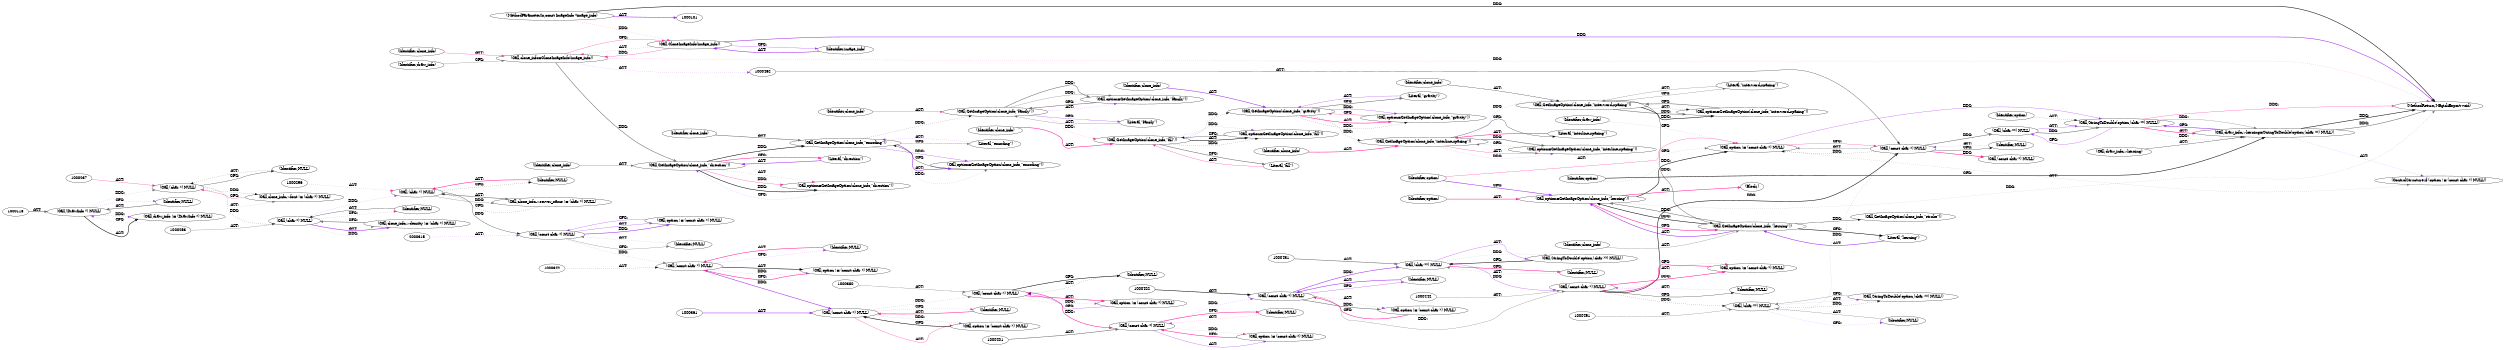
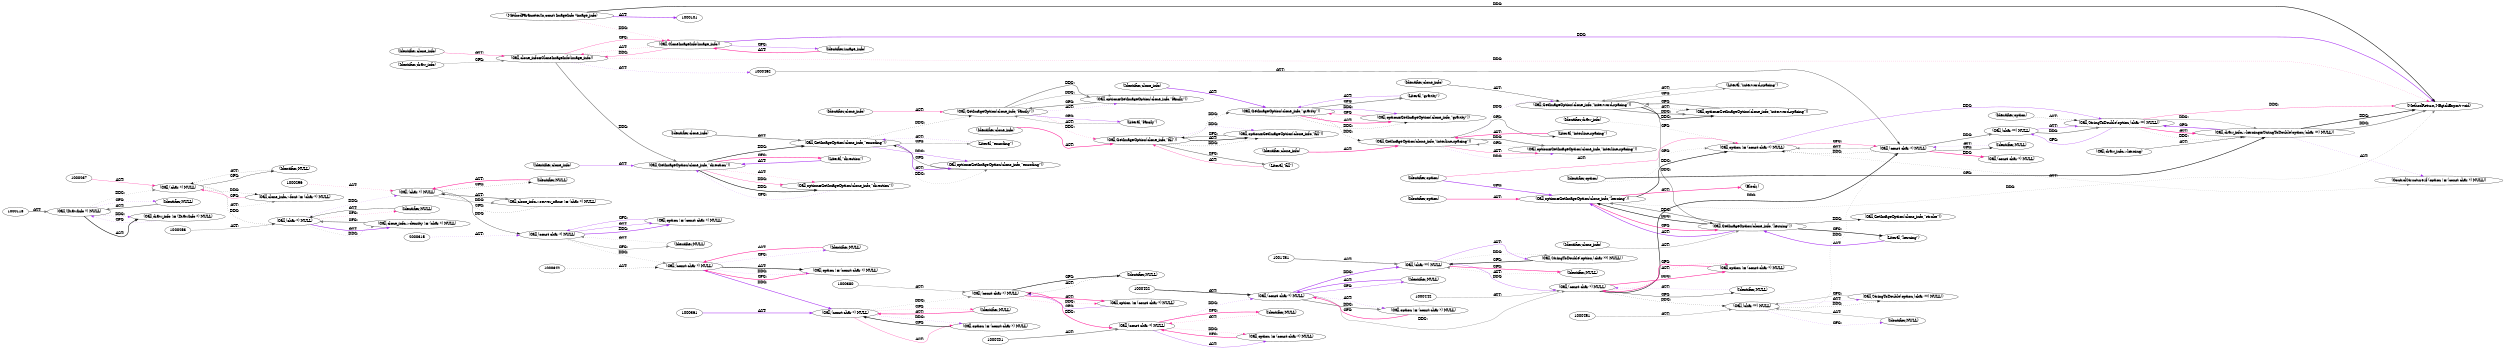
edge "(Identifier,image_info)" -> "(Call,CloneImageInfo(image_info))": color purple -> deeppink
node "1000431": label "1000431" -> "1001431"
